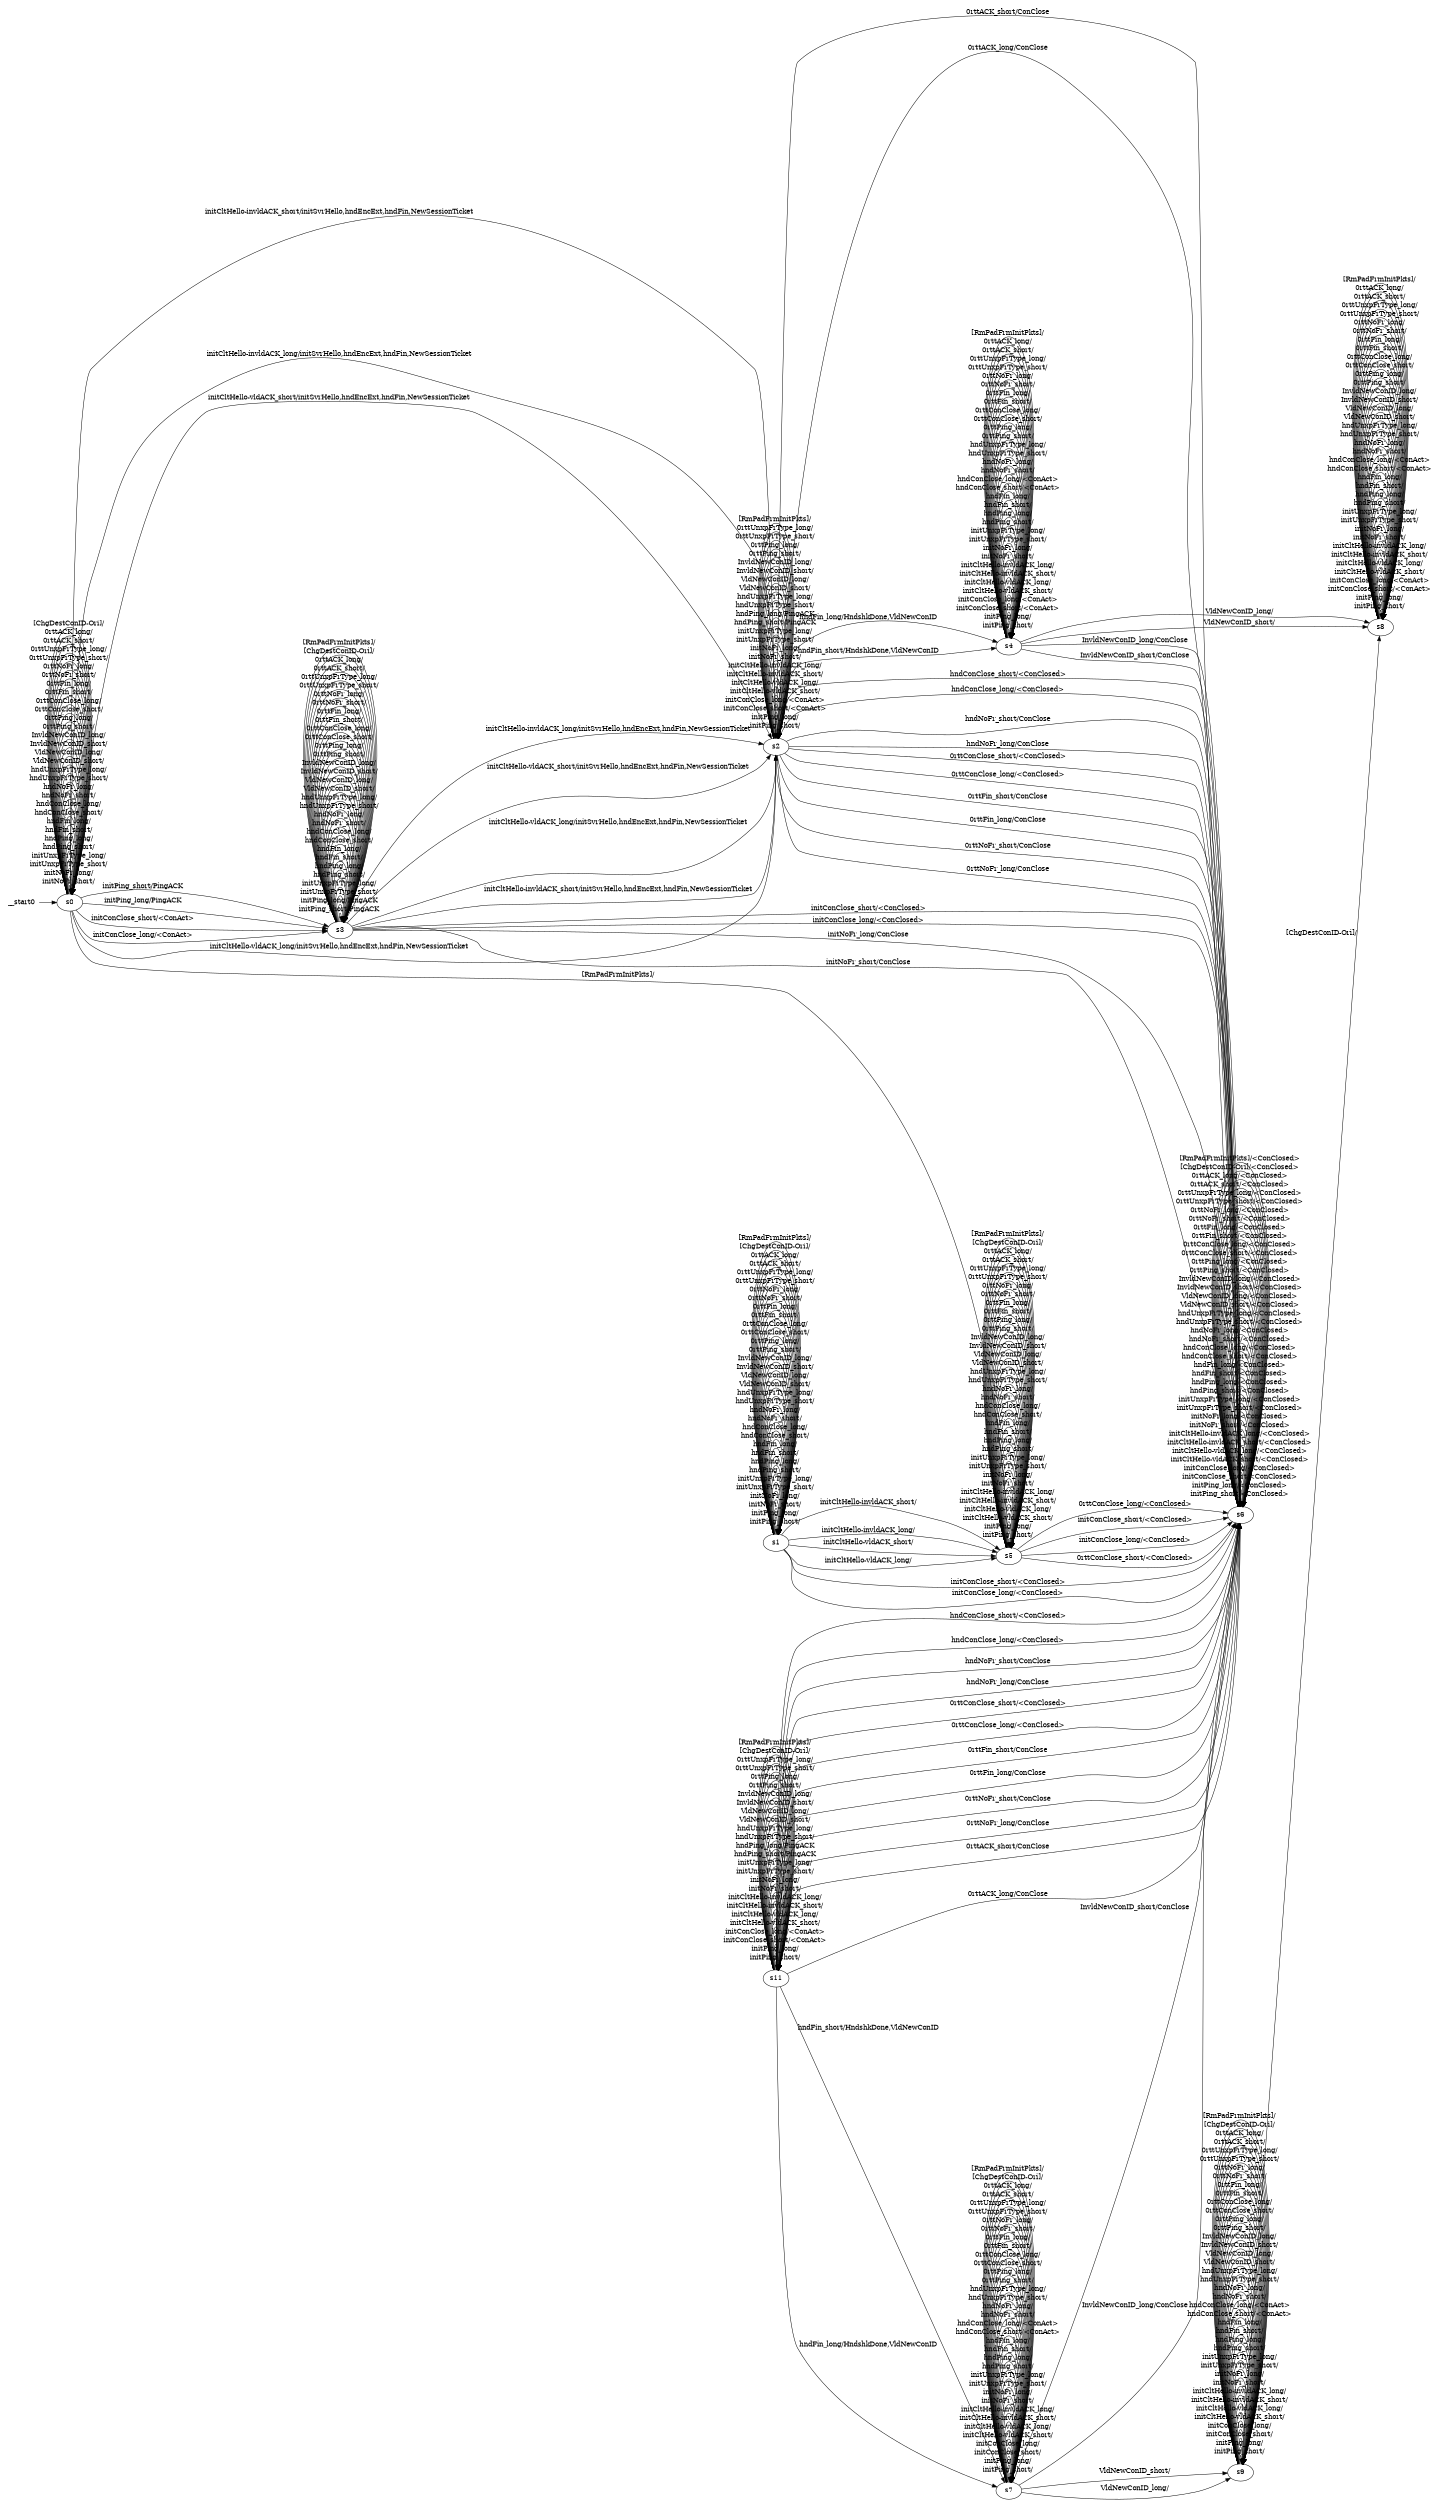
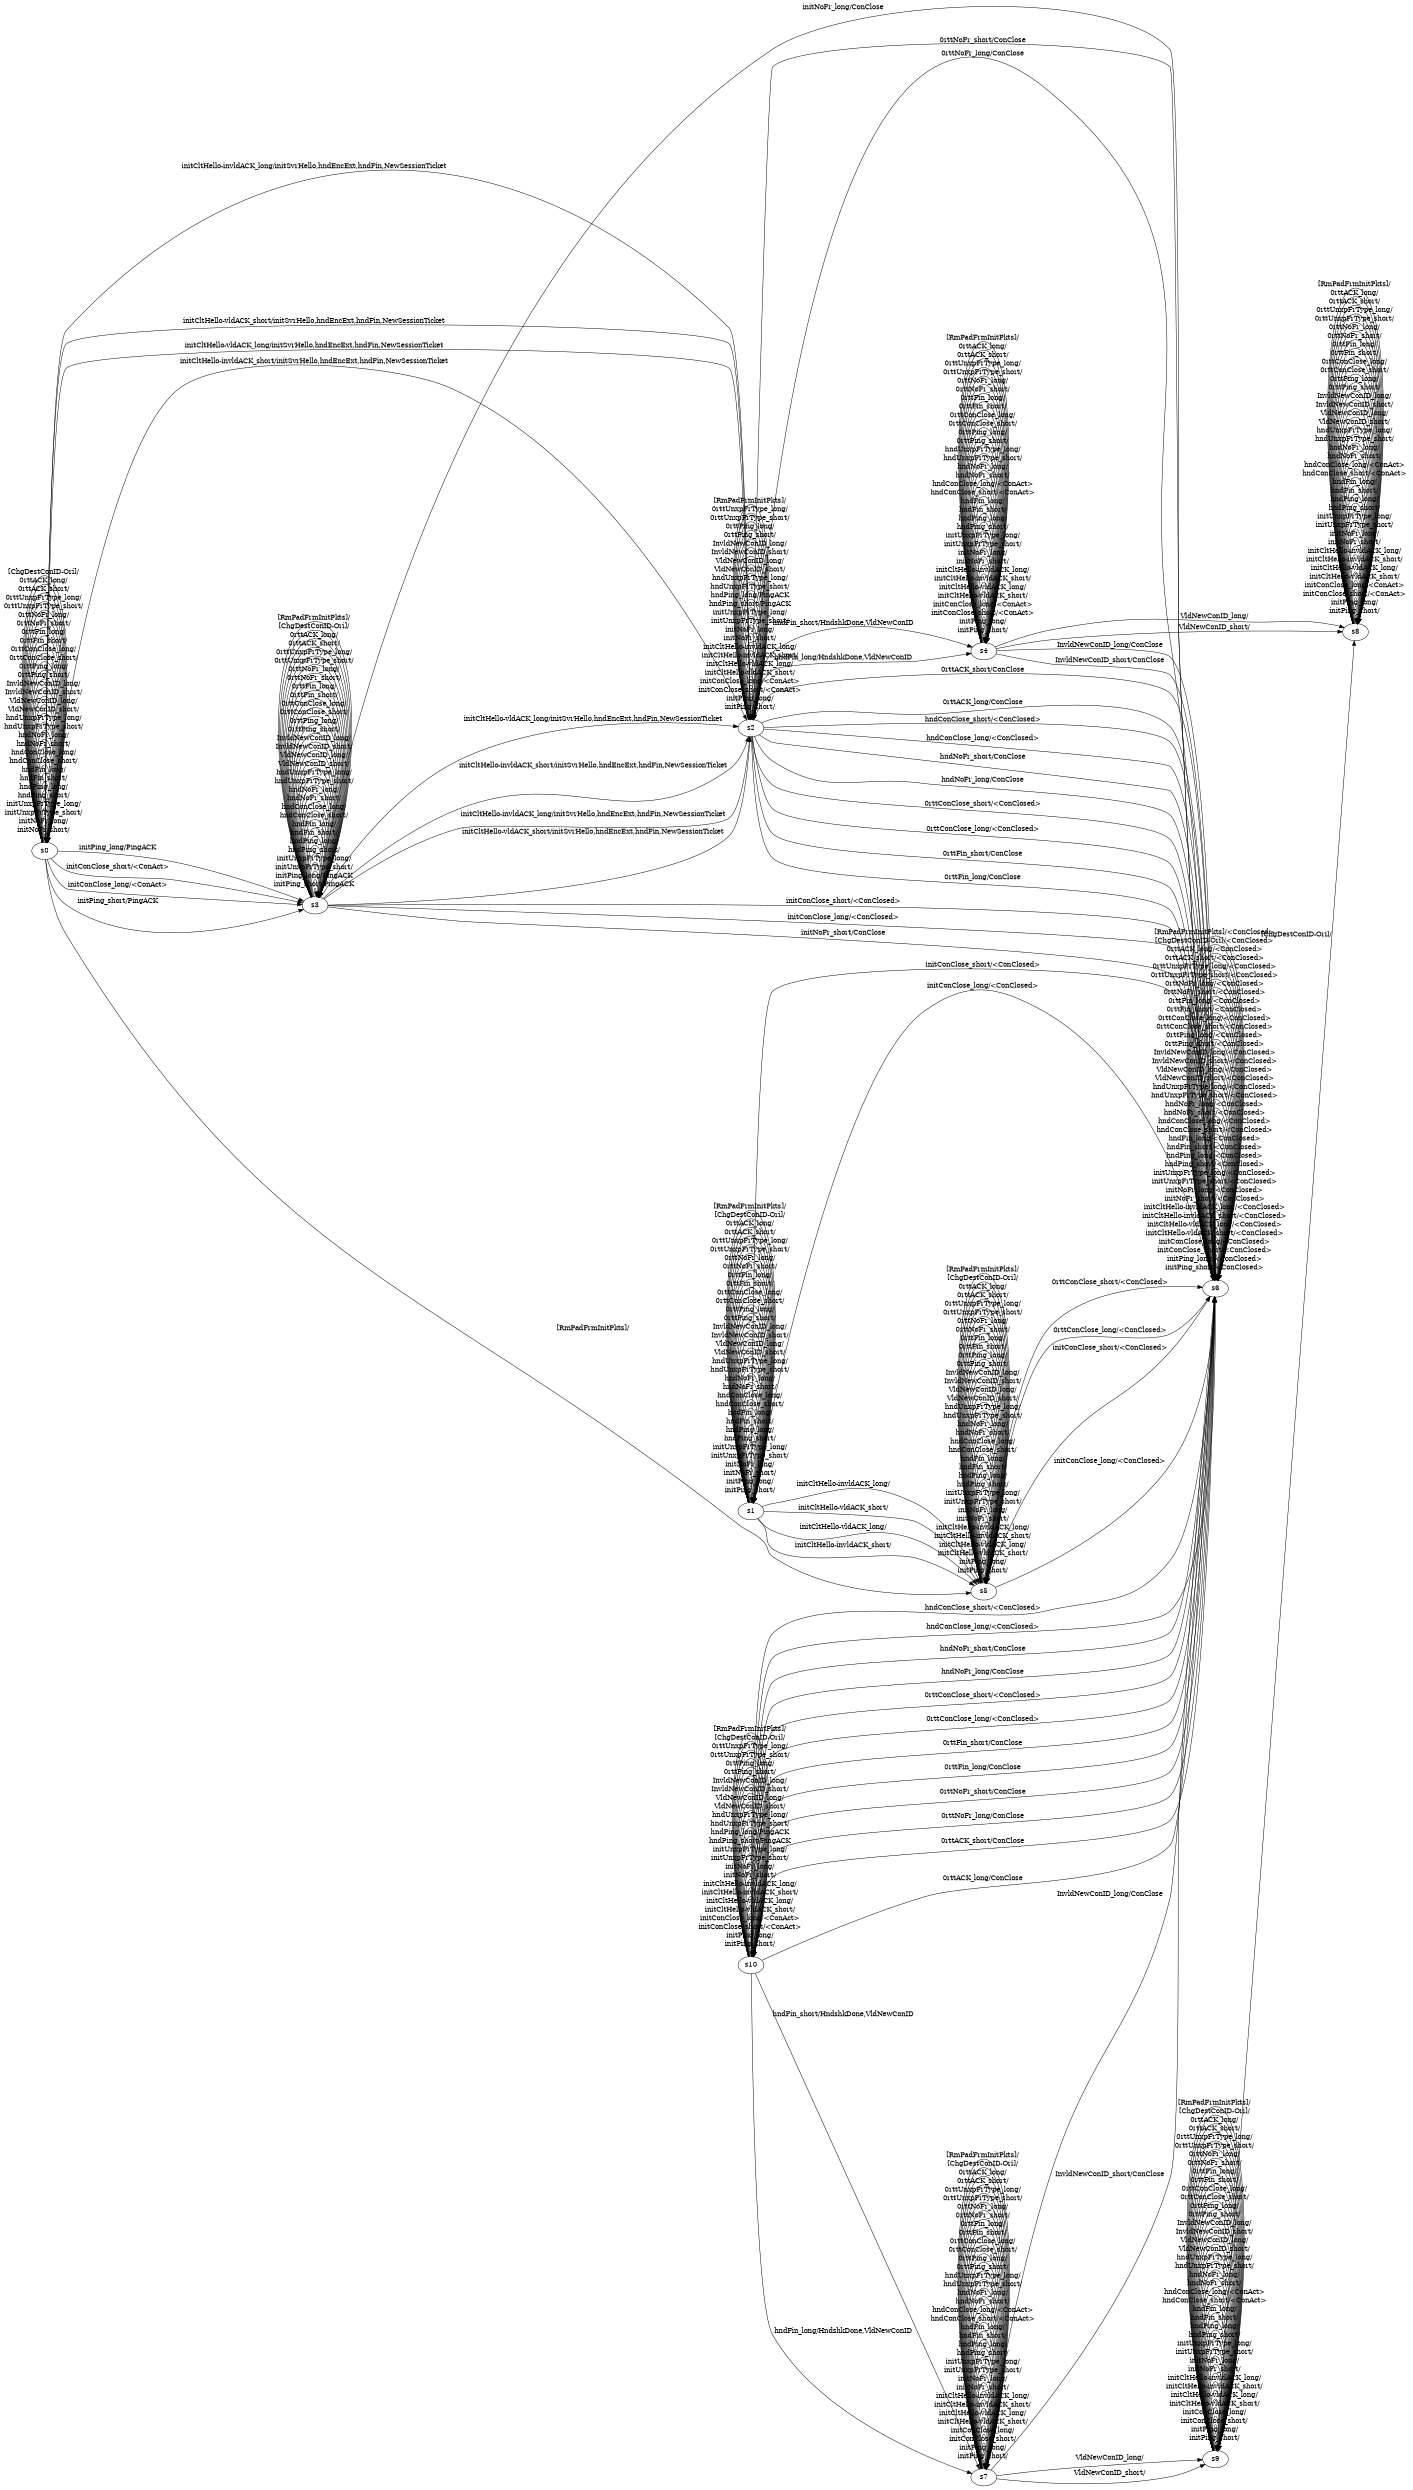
node "__start0": removed
node "s11": label "s11" -> "s10"
